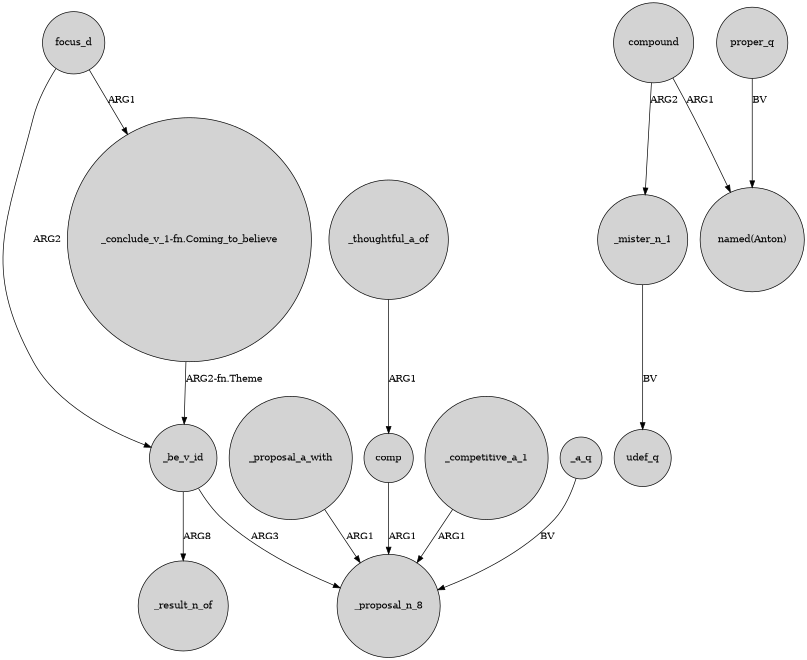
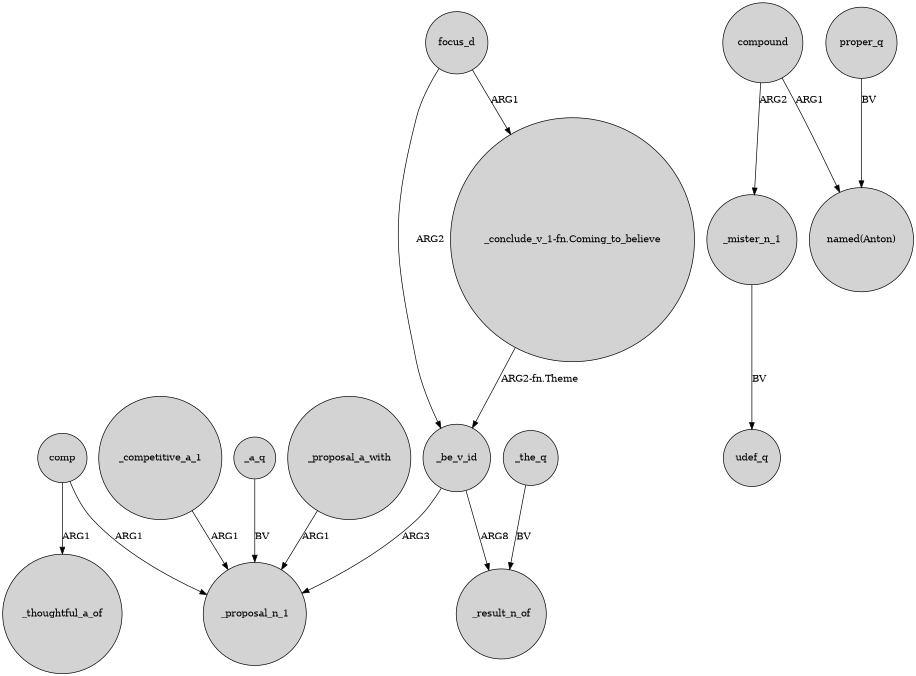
edge "_thoughtful_a_of" -> "comp": reversed
node "_the_q": added
node "_proposal_n_8": label "_proposal_n_8" -> "_proposal_n_1"
